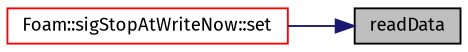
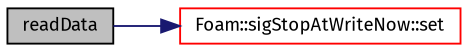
edge "Foam::sigStopAtWriteNow::set" -> "readData": reversed
